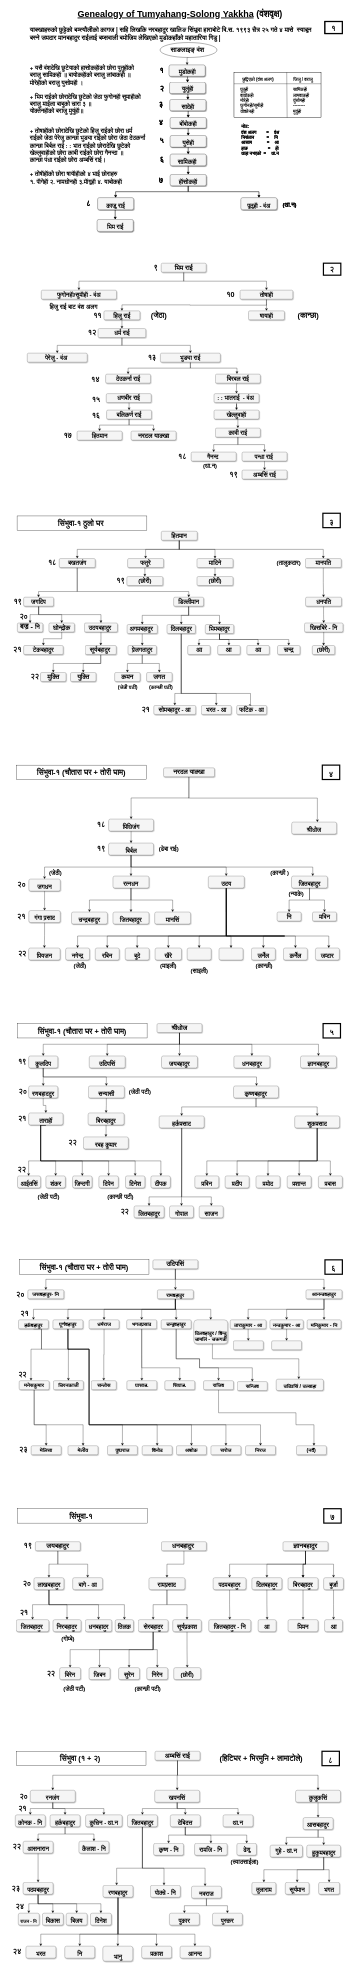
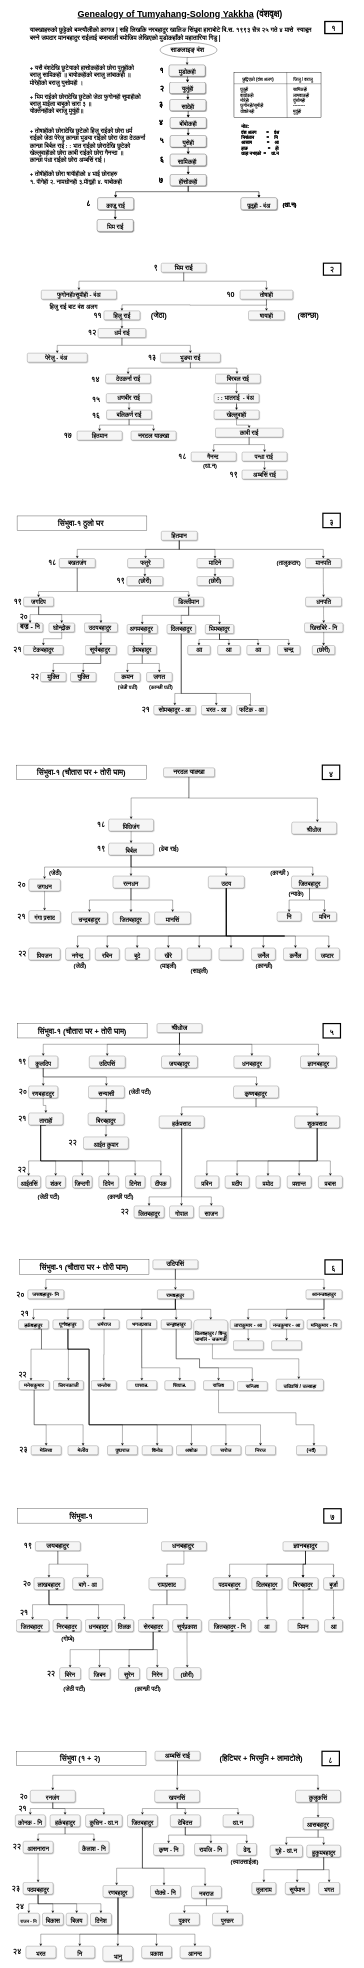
node "कावी राई": size 45x9 -> 68x9
node "प्रेजगतादुर": label "प्रेजगतादुर" -> "प्रेमबहादुर"
edge "गंगा प्रसाद" -> "प्रियजन": removed
node "रबह कुमार": label "रबह कुमार" -> "आईत कुमार"
